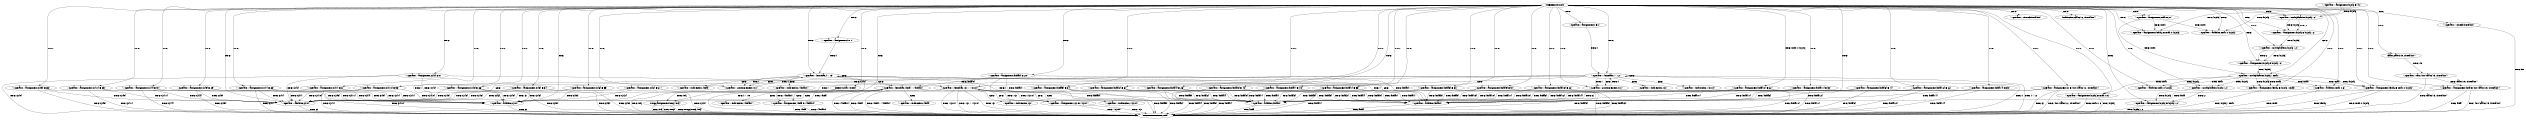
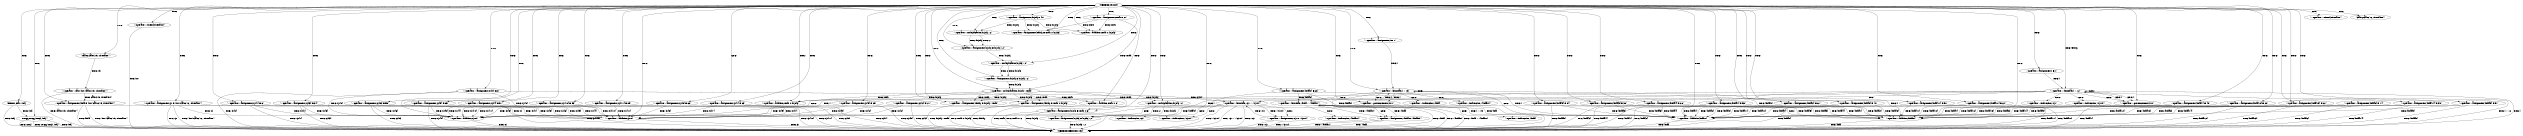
edge "(METHOD,tfwnnk)" -> "(<operator>.assignment,hrjnkj = 40)": added, label "DDG:"
node "(indirection,calloc(12, sizeof(int)))": label "(indirection,calloc(12, sizeof(int)))" -> "(calloc,calloc(12, sizeof(int)))"
edge "(METHOD,tfwnnk)" -> "(<operator>.lessThan,i < 12)": label "DDG: " -> "DDG: lebidy"
edge "(METHOD,tfwnnk)" -> "(<operator>.assignment,tjz[8] = 66)": label "DDG: " -> "CDG: "
edge "(METHOD,tfwnnk)" -> "(<operator>.assignment,lixilf[13] = 22)": label "CDG: " -> "DDG: "
edge "(METHOD,tfwnnk)" -> "(<operator>.assignment,lixilf[10] = 22)": label "DDG: xxdh + hrjnkj" -> "DDG: "
node "(PARAM,char* sizeof)": label "(PARAM,char* sizeof)" -> "(PARAM,char* iodj)"
node "(strcpy,assignment(snnji, iodj))": label "(strcpy,assignment(snnji, iodj))" -> "(strcpy,strcpy(snnji, iodj))"
node "(RETURN_RETURN,void)": label "(RETURN_RETURN,void)" -> "(METHOD_RETURN,void)"
